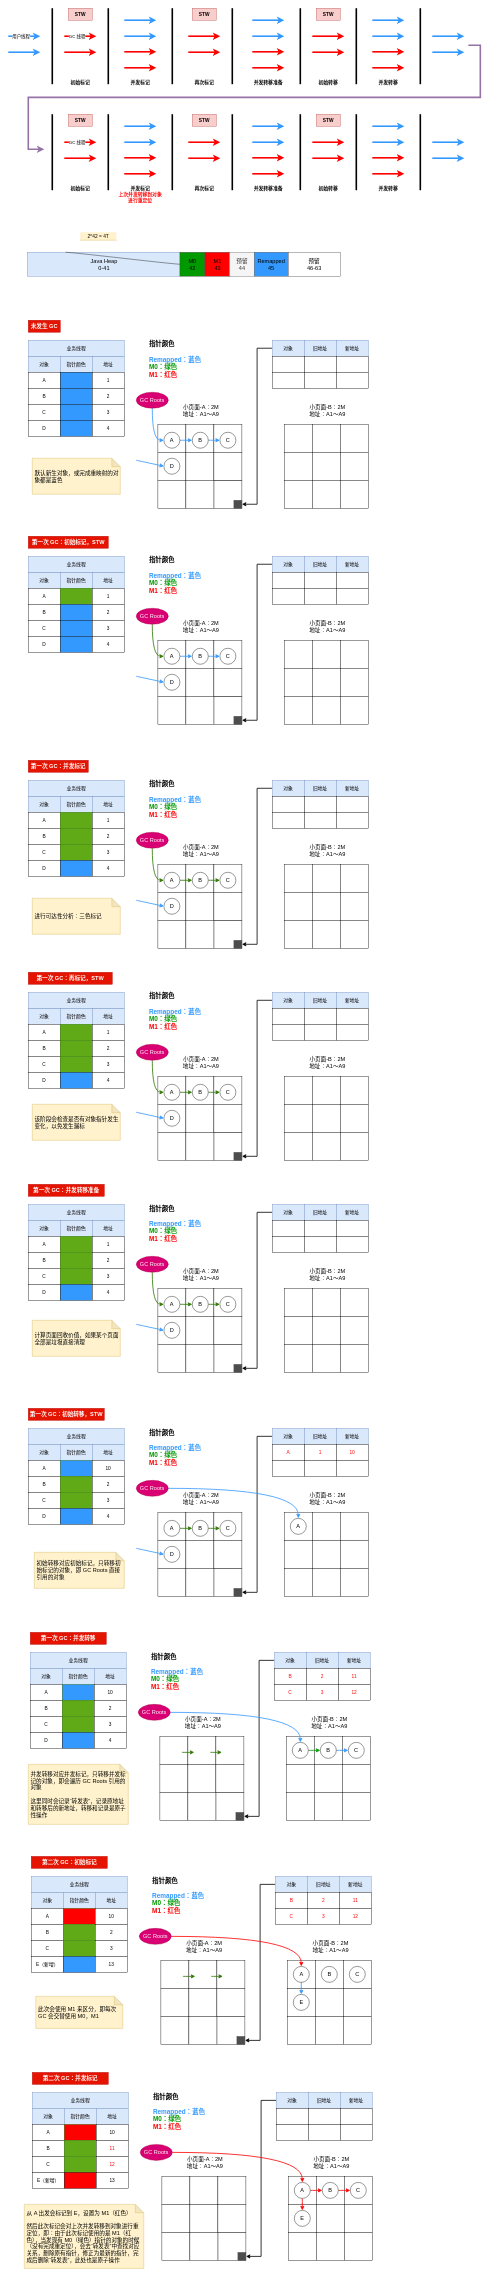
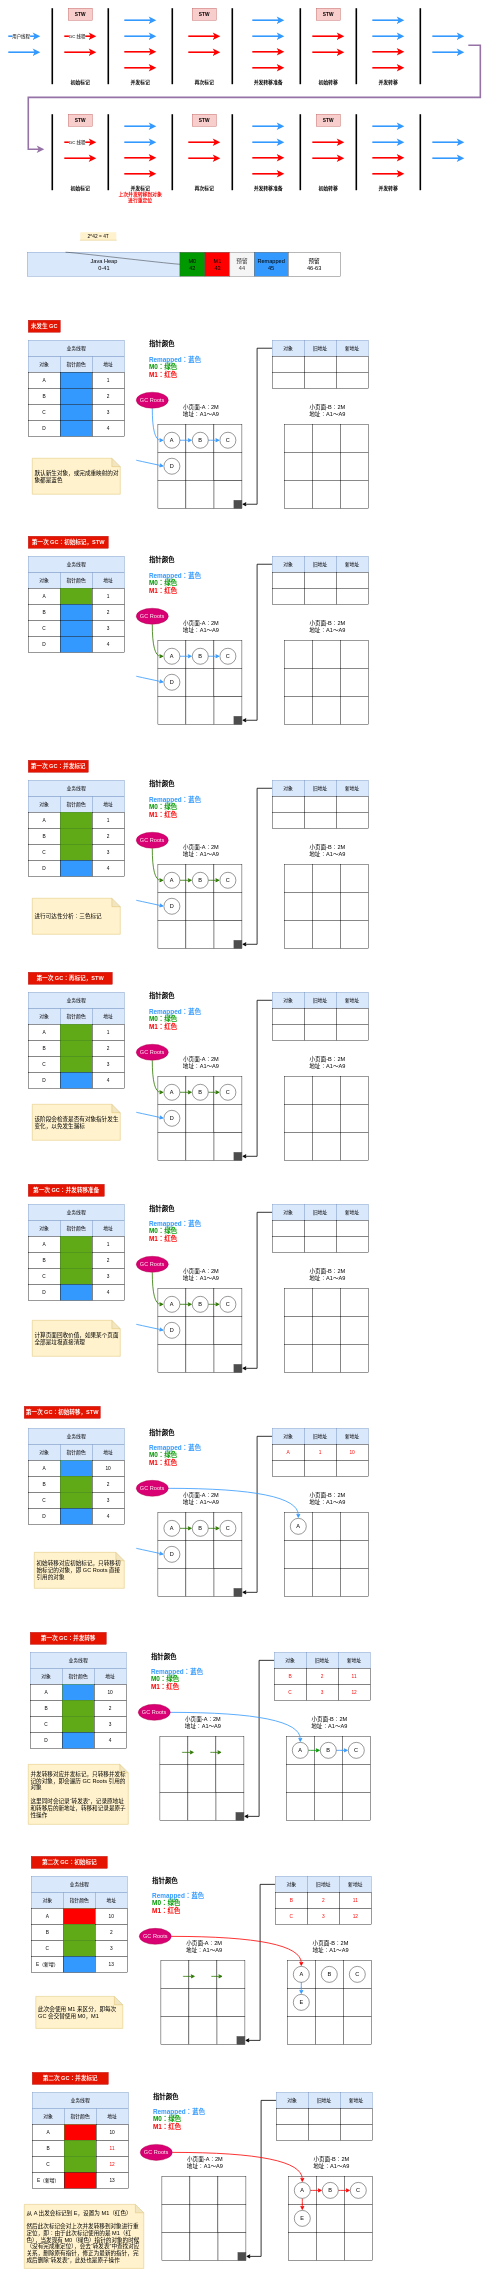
node "第一次 GC：初始转移，STW": moved (66, 1414) -> (62, 1412)
